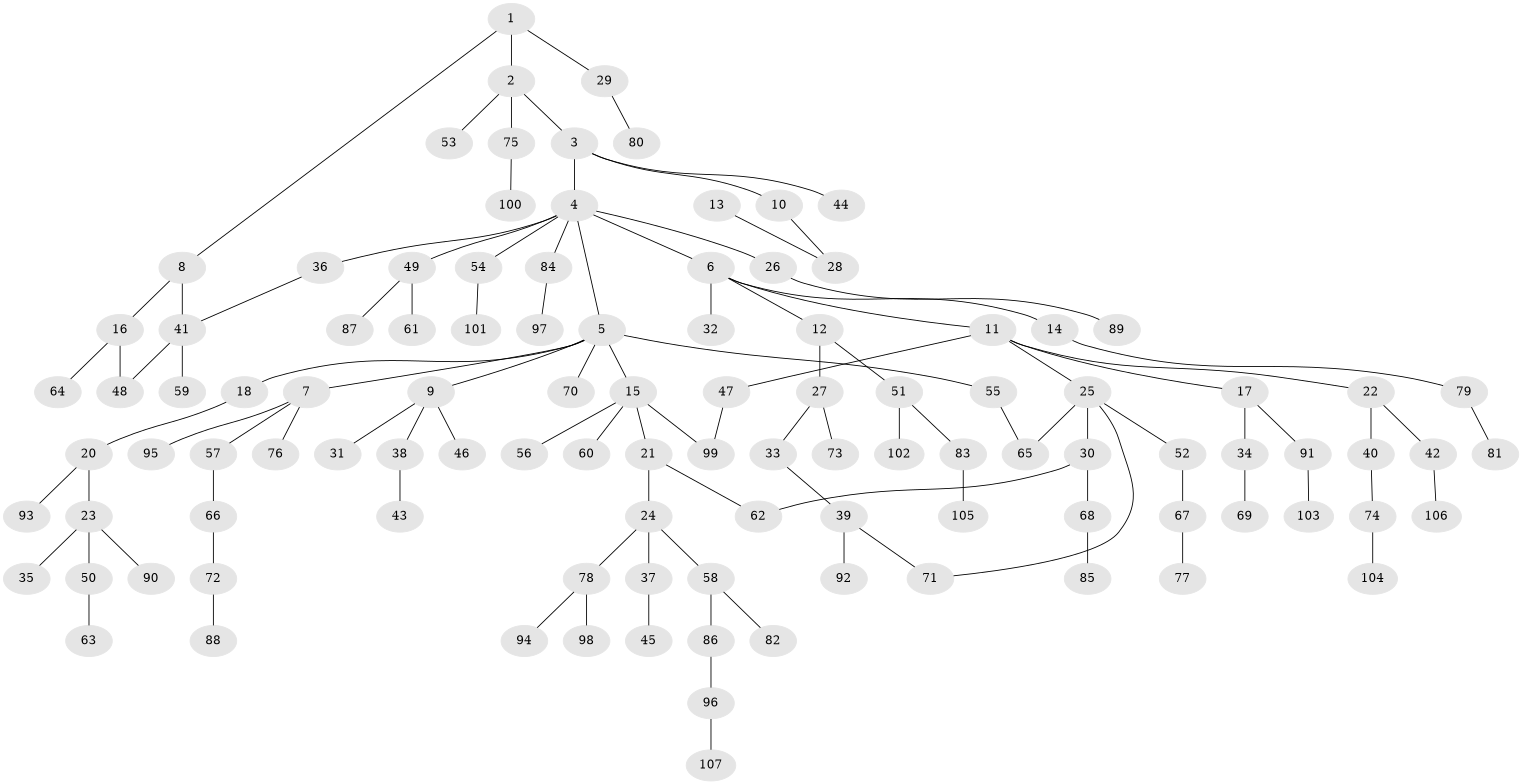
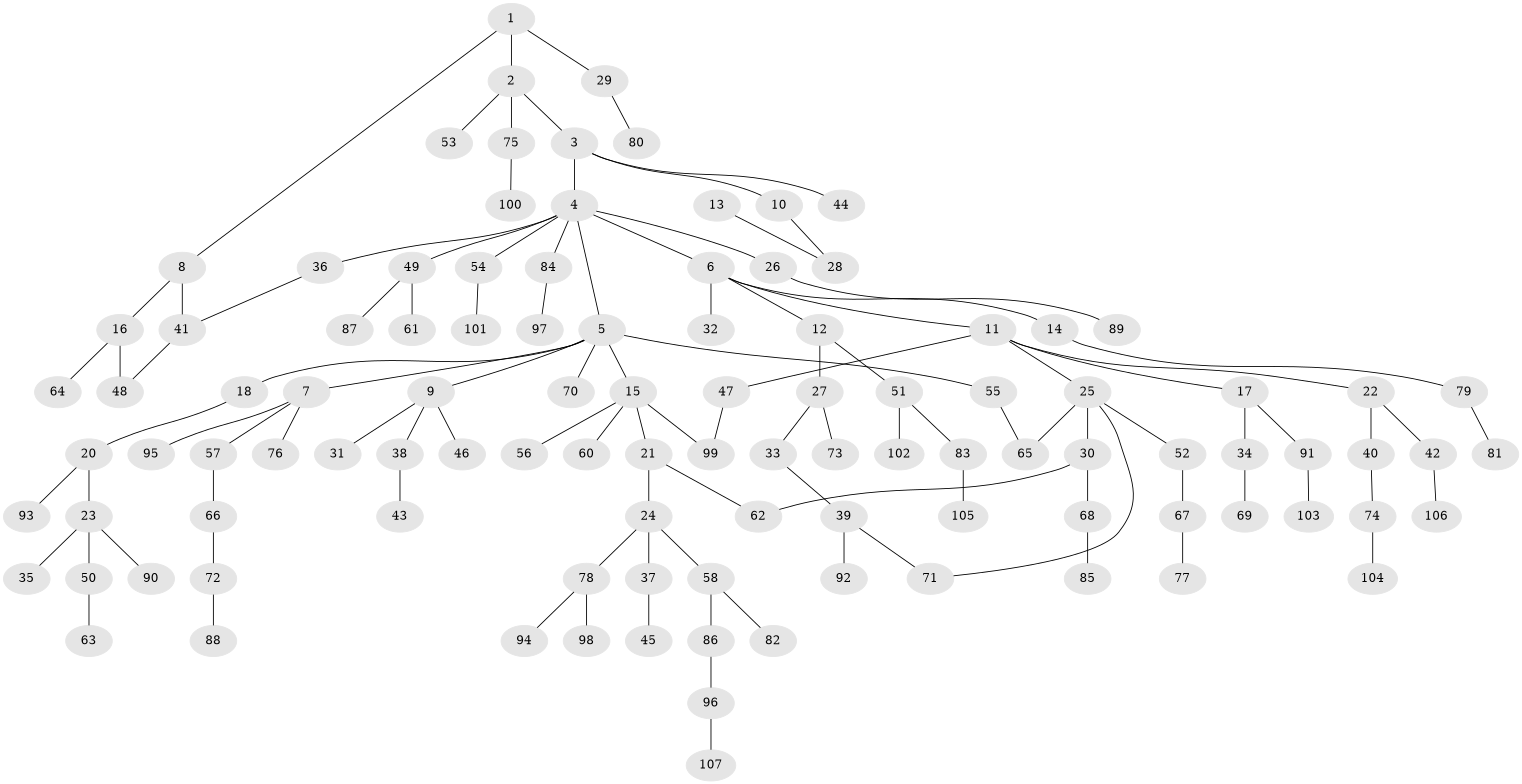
node "59": removed
